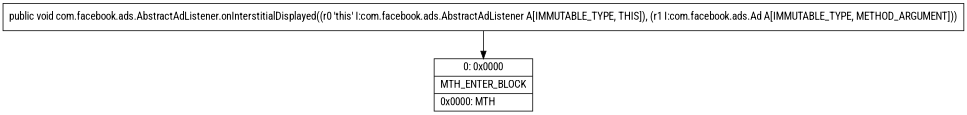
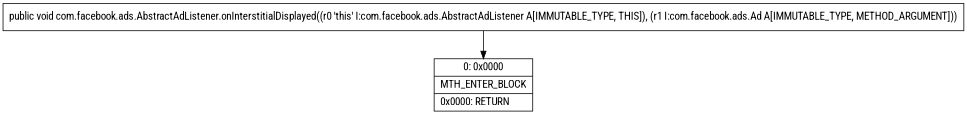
node "0: 0x0000": text "0x0000: MTH" -> "0x0000: RETURN"
